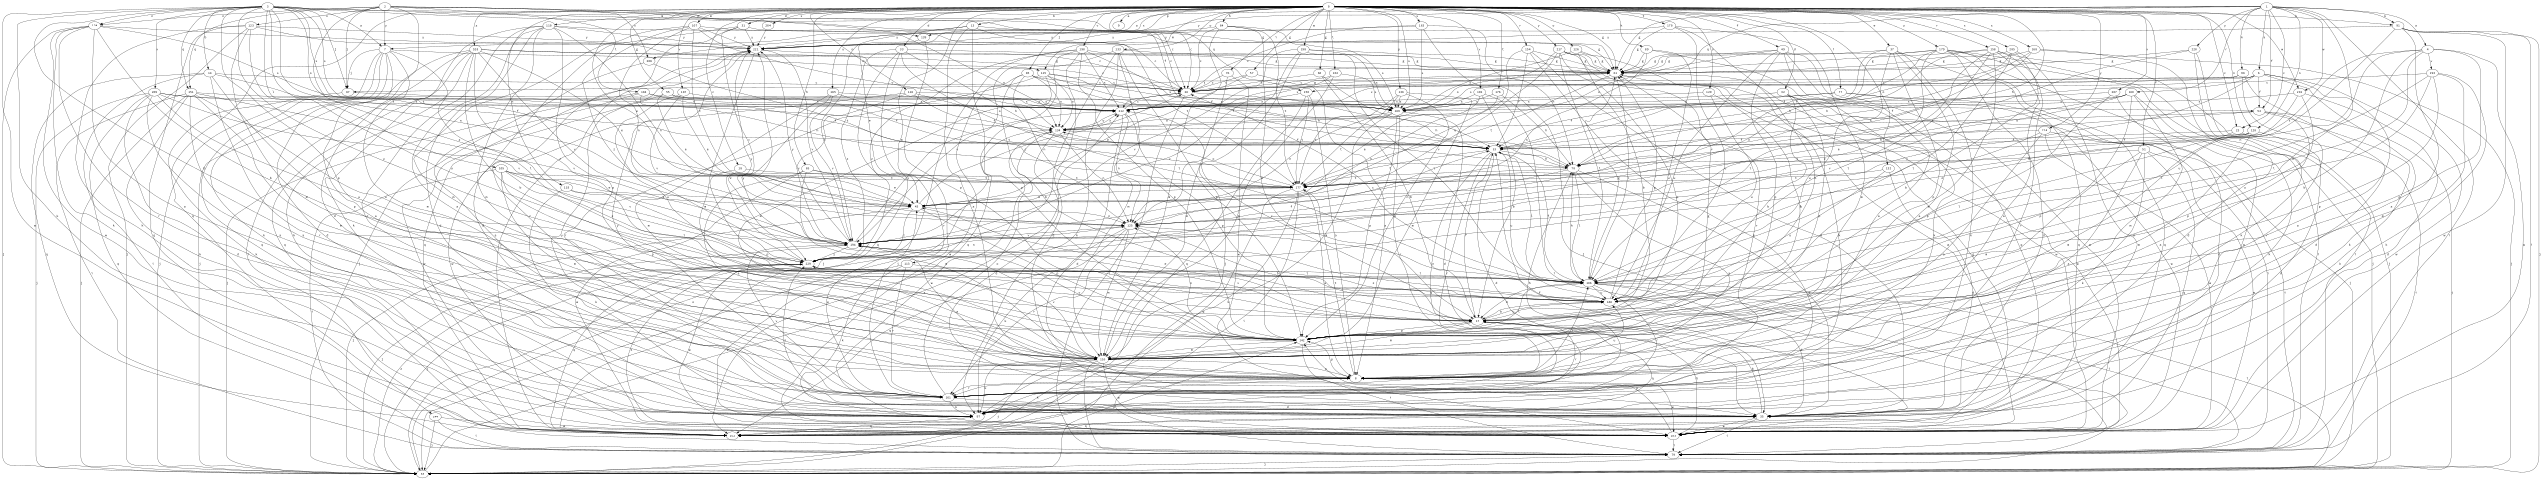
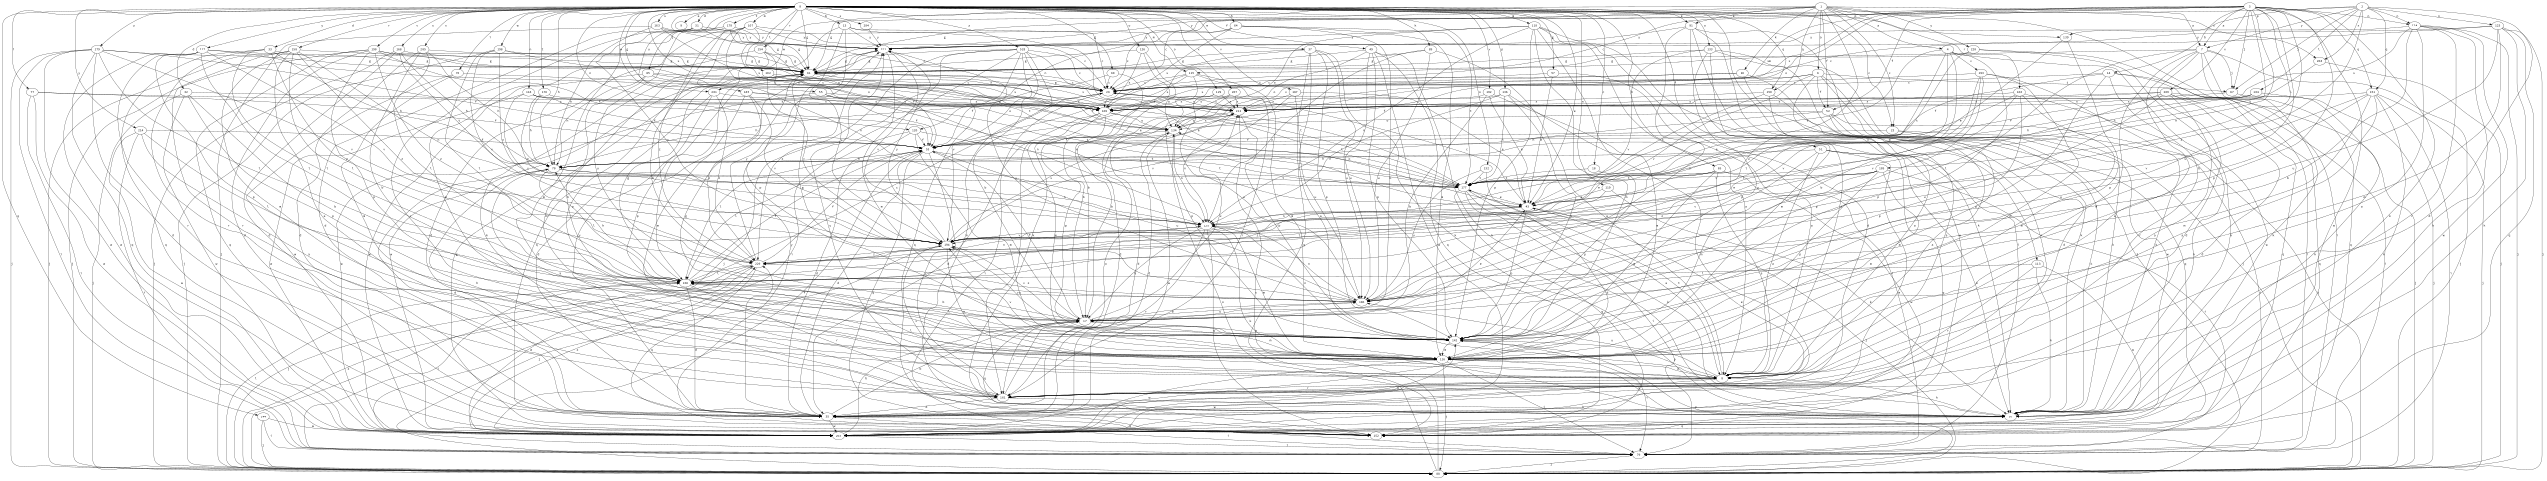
edge "104" -> "8": removed, label "a"
